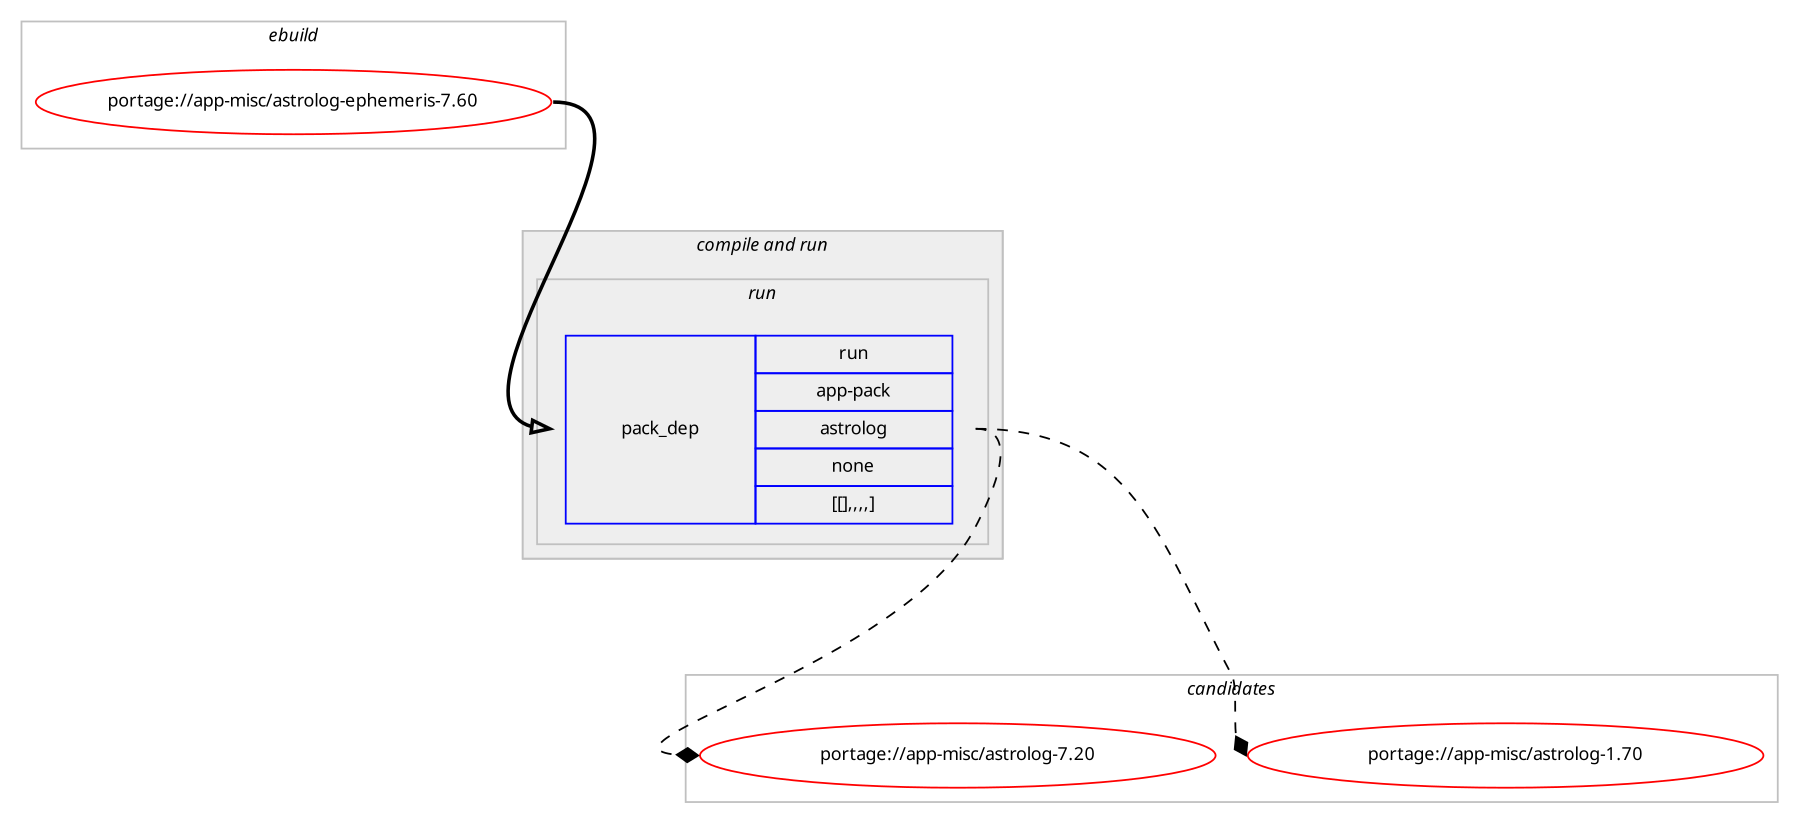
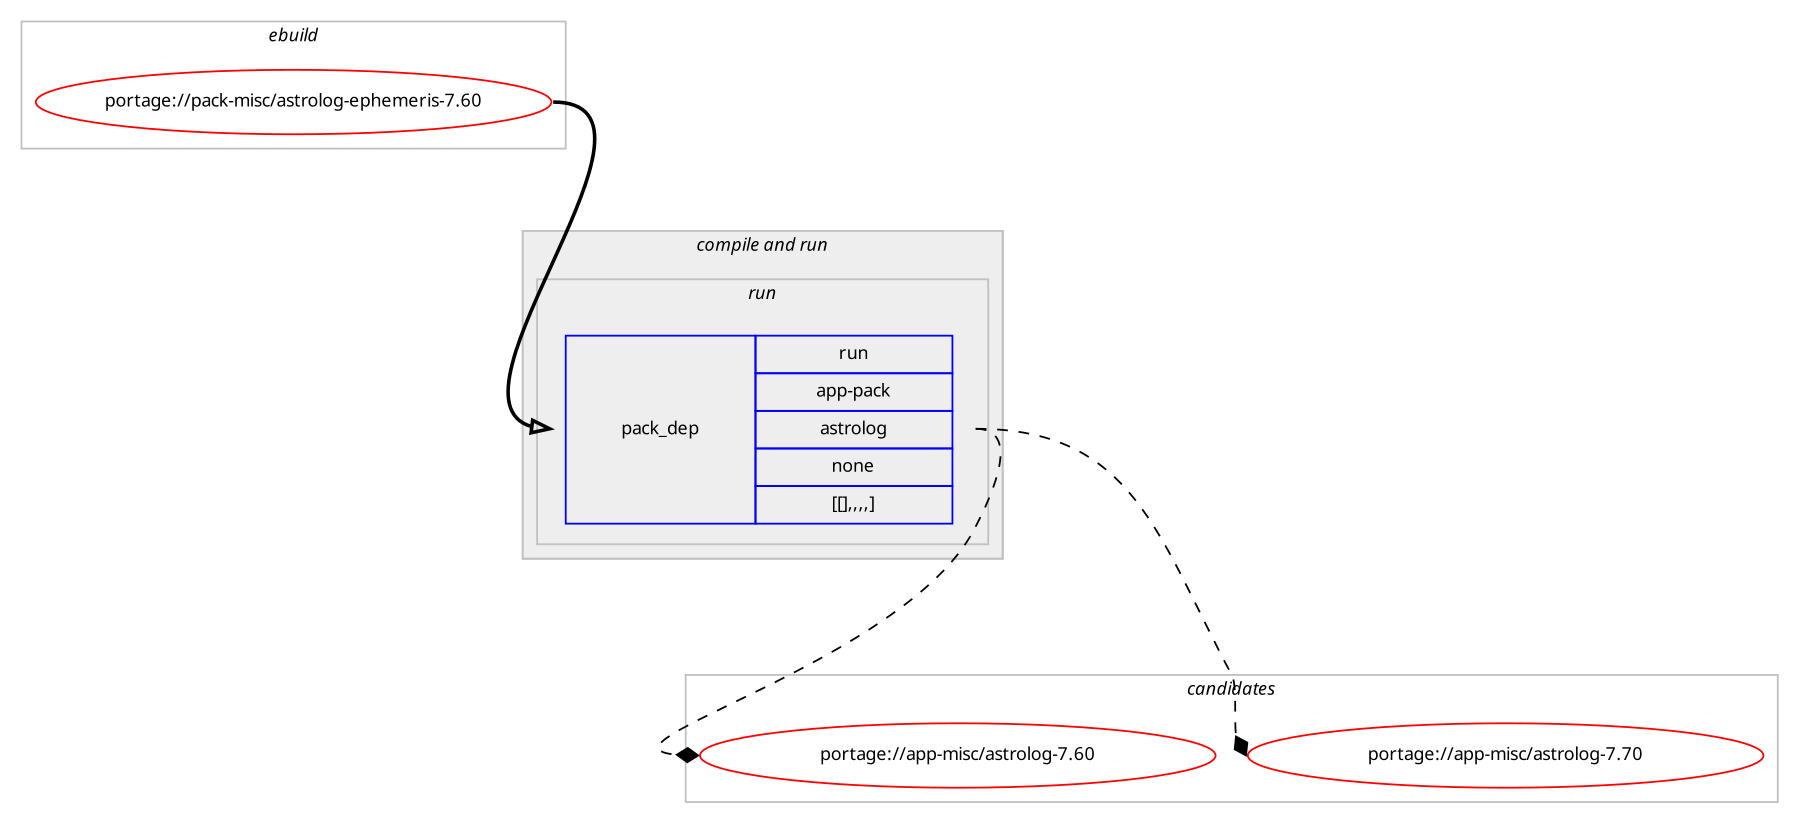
node "portage://app-misc/astrolog-ephemeris-7.60": label "portage://app-misc/astrolog-ephemeris-7.60" -> "portage://pack-misc/astrolog-ephemeris-7.60"
node "portage://app-misc/astrolog-7.20": label "portage://app-misc/astrolog-7.20" -> "portage://app-misc/astrolog-7.60"
node "portage://app-misc/astrolog-1.70": label "portage://app-misc/astrolog-1.70" -> "portage://app-misc/astrolog-7.70"
